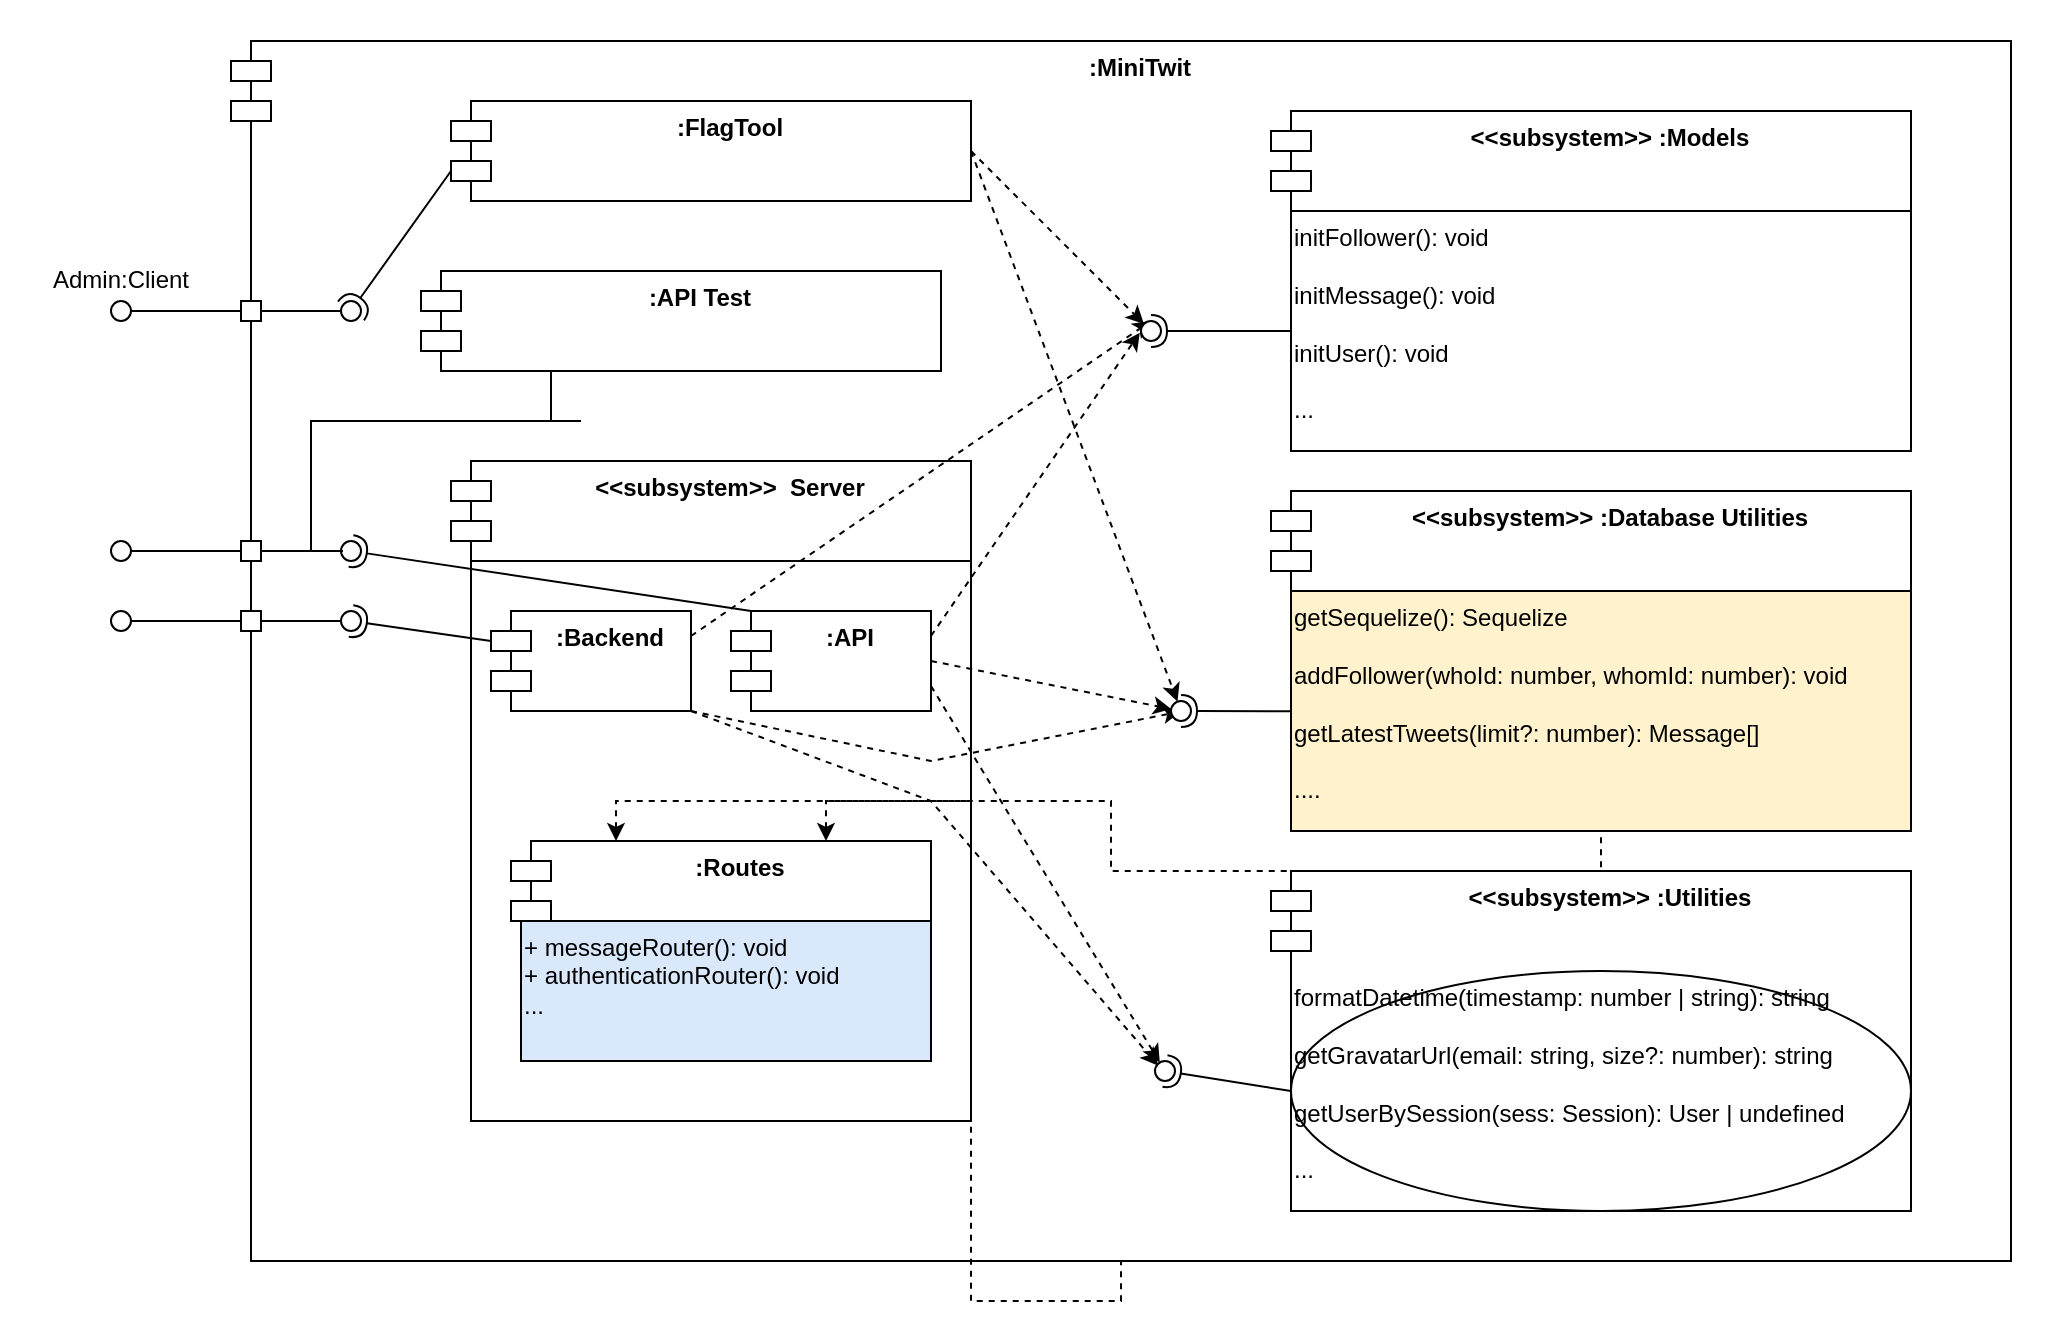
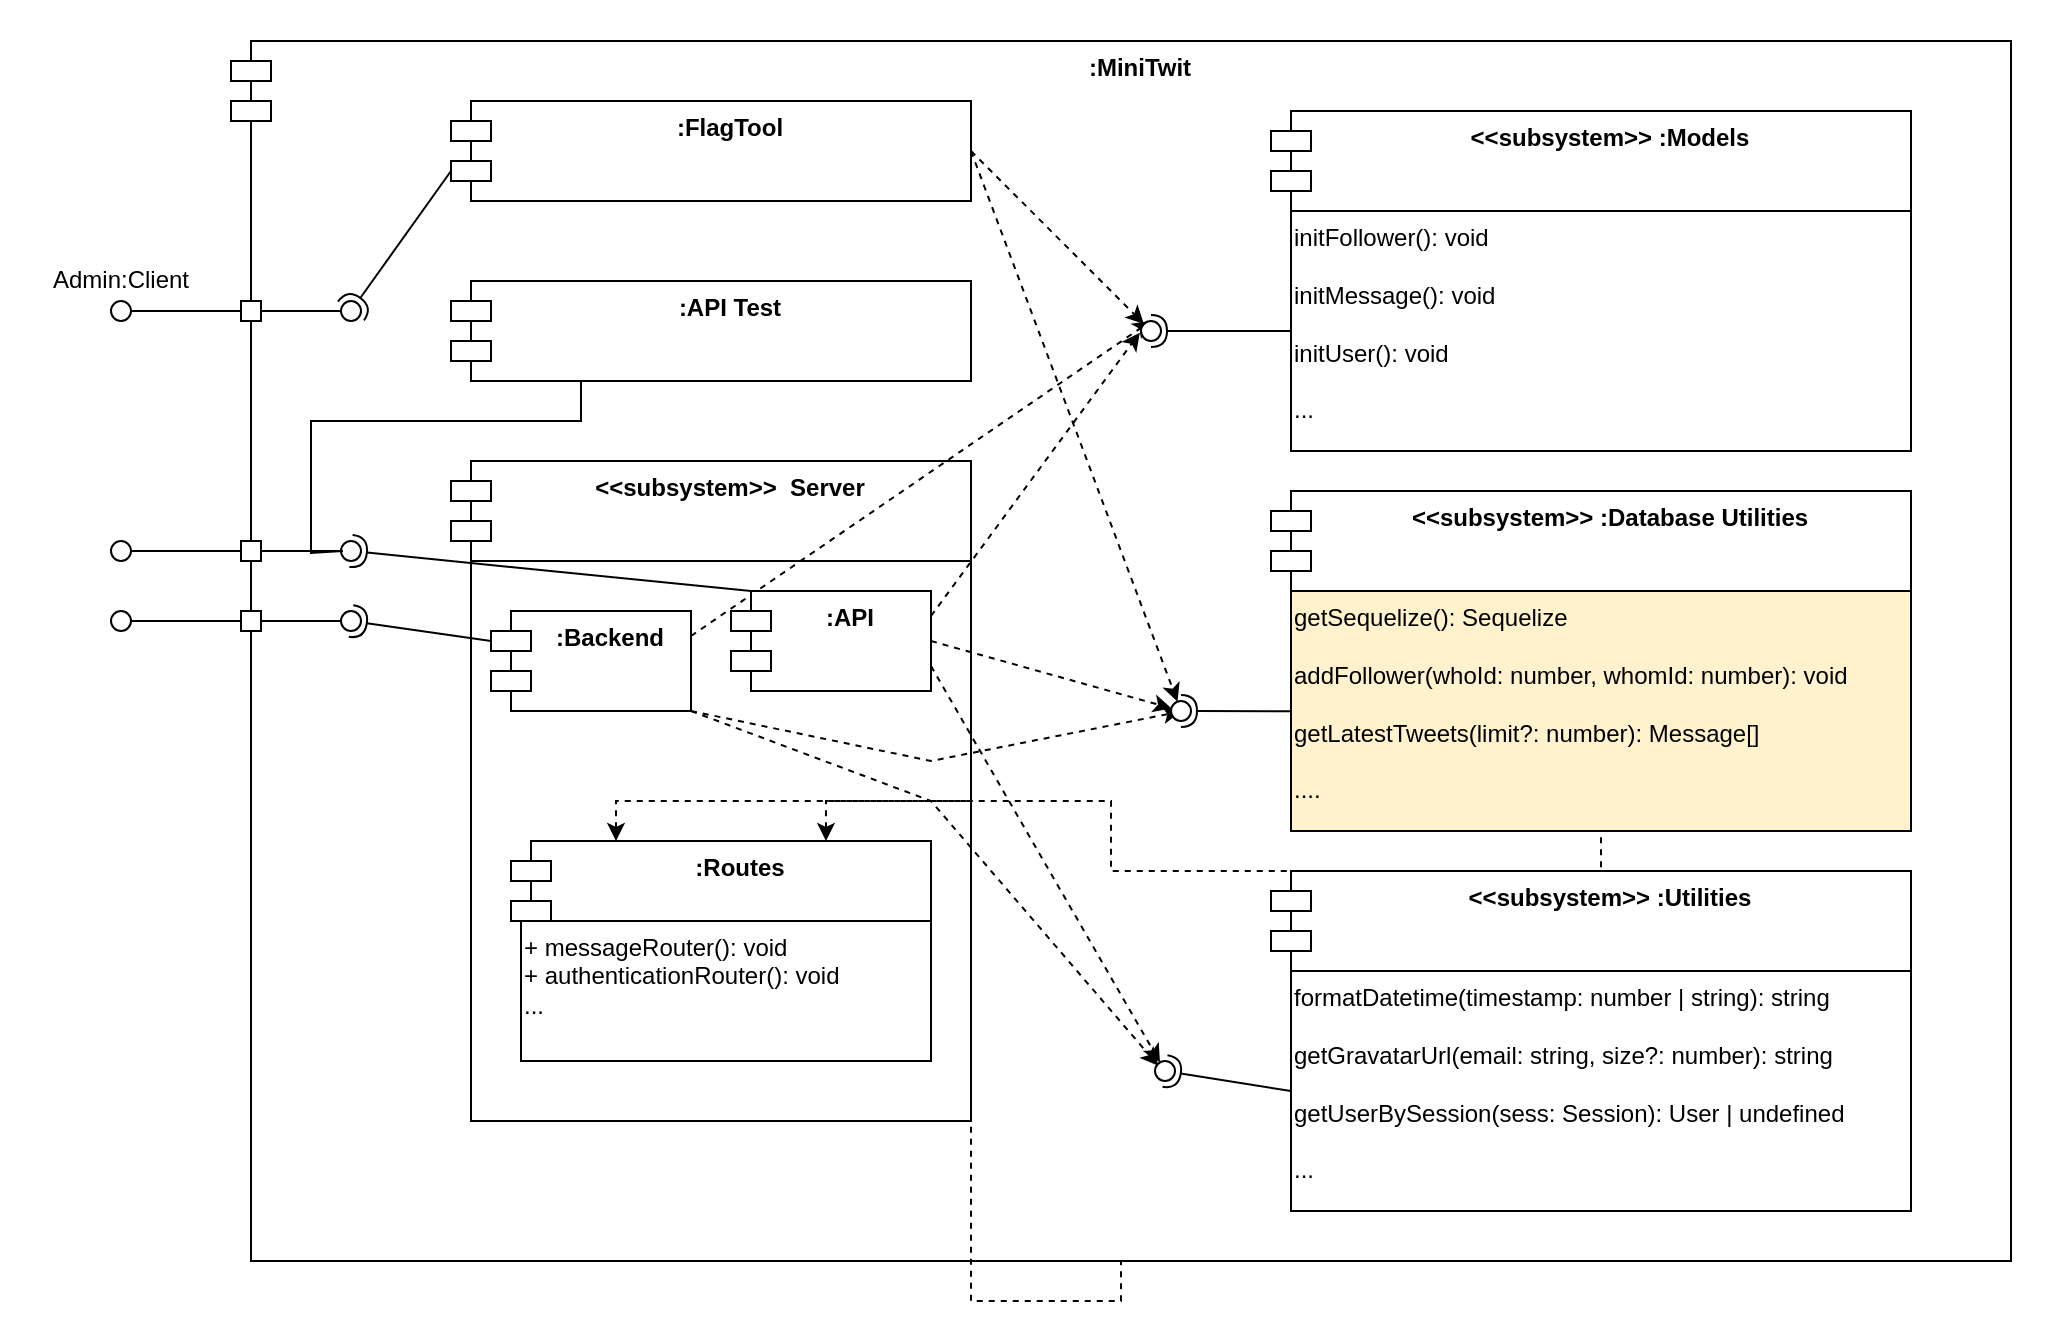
node ":API Test": moved (681, 321) -> (711, 331)
node ":API": moved (831, 661) -> (831, 641)
node "+ messageRouter(): void + authenticationRouter(): void ...": fillcolor #dae8fc -> #ffffff
node "formatDatetime(timestamp: number | string): string getGravatarUrl(email: string, size?: number): string getUserBySession(sess: Session): User | undefined ...": shape ellipse -> rectangle
